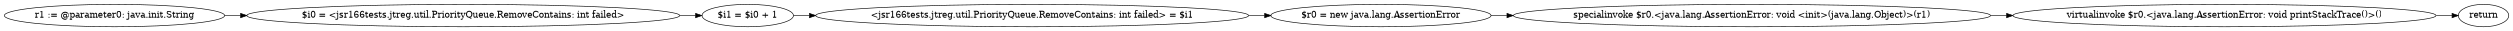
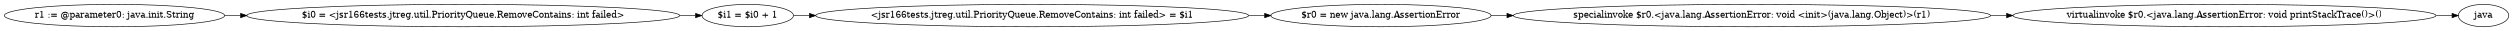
node "return": label "return" -> "java"
